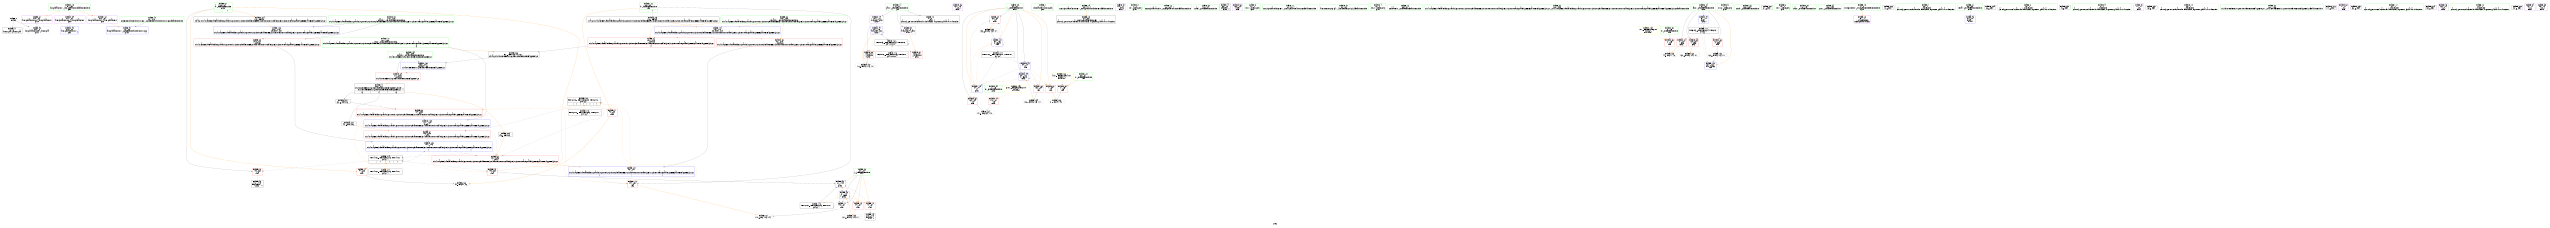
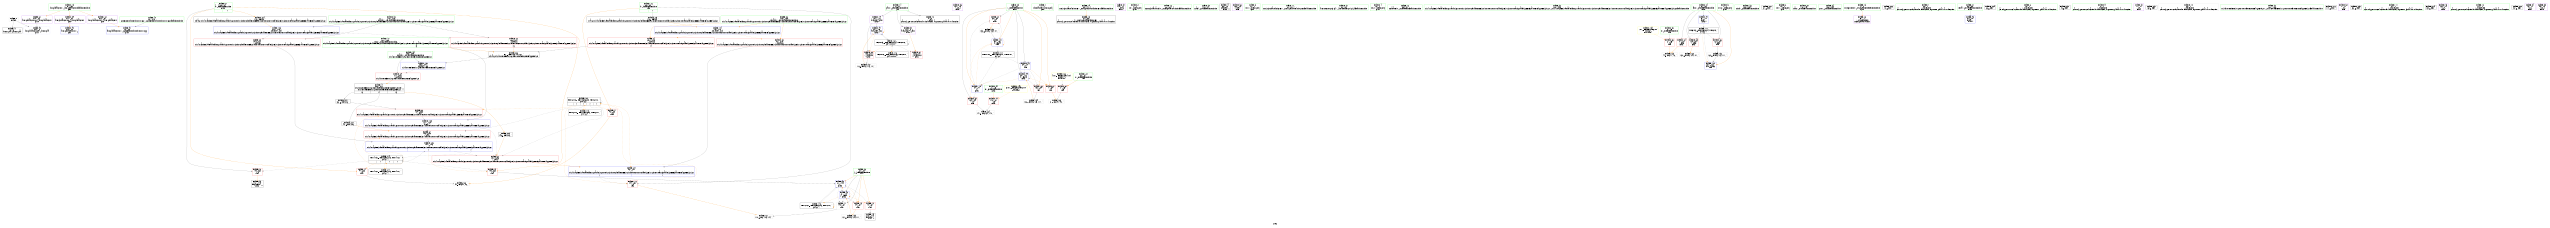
node "NodeID: 82": added
